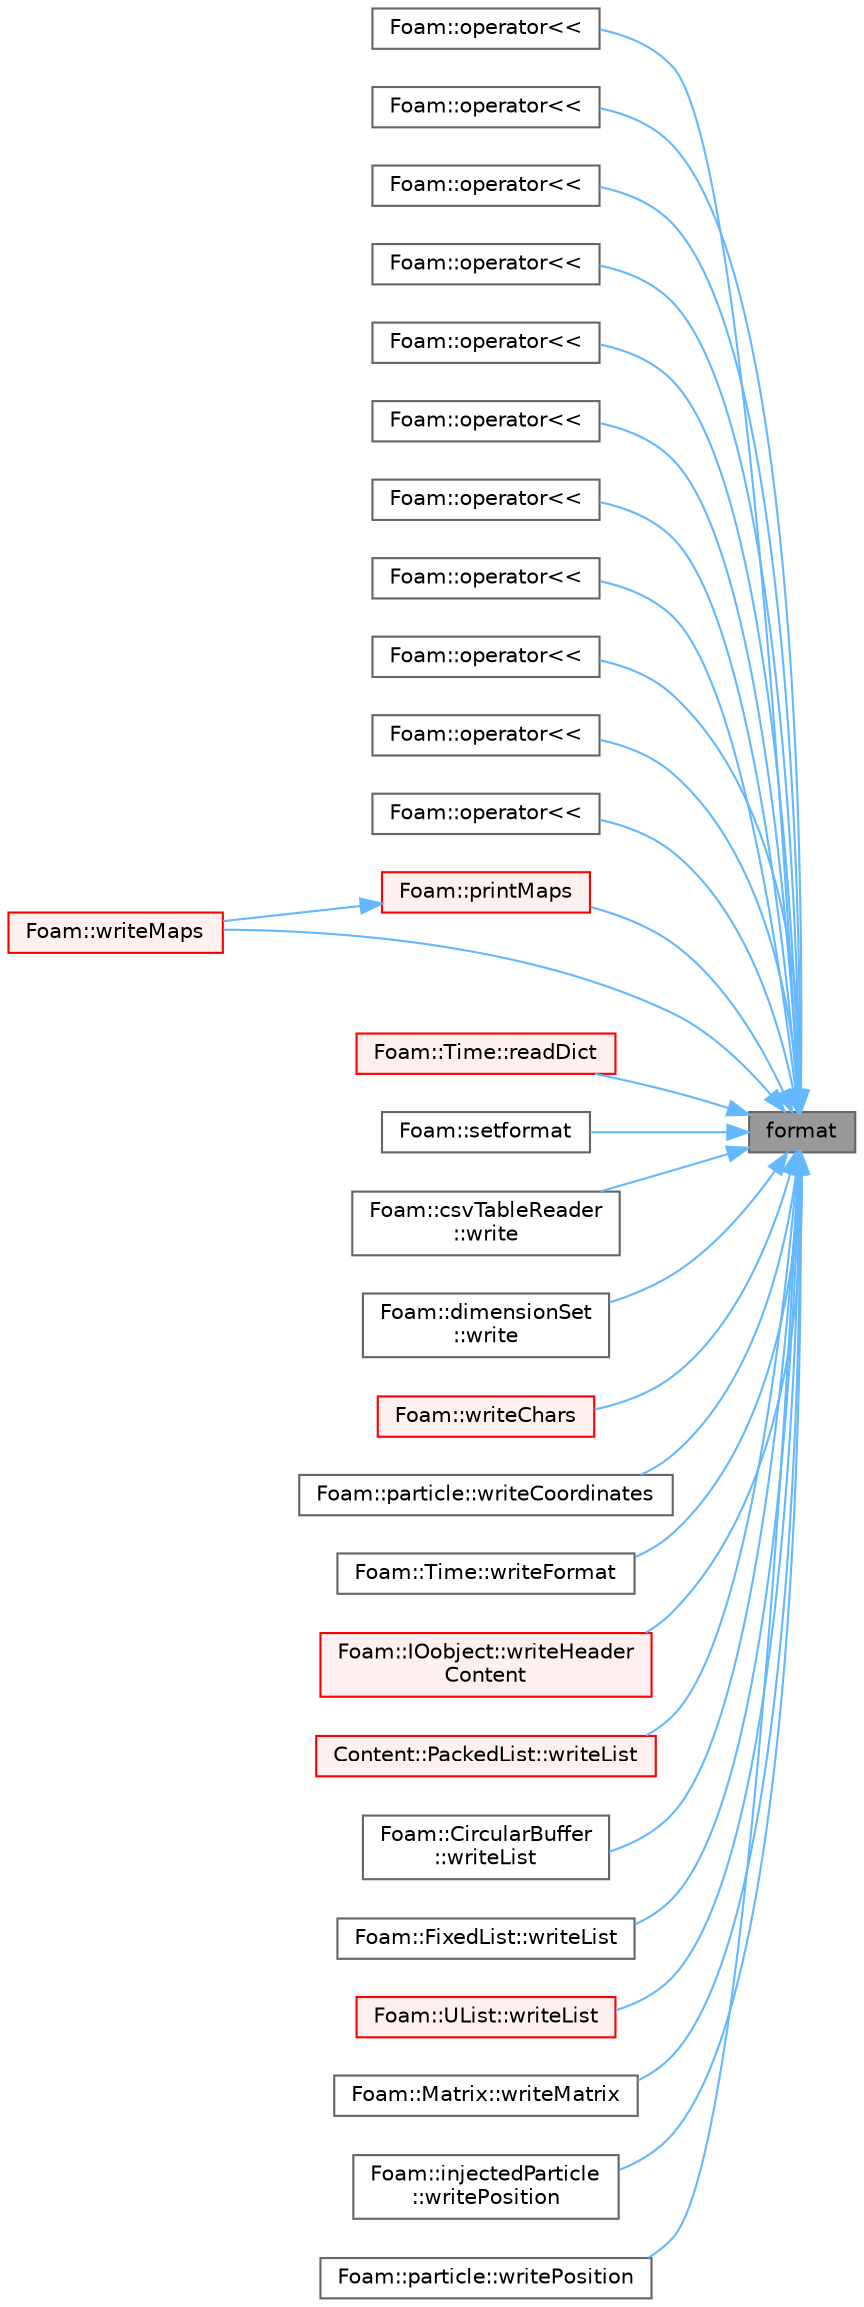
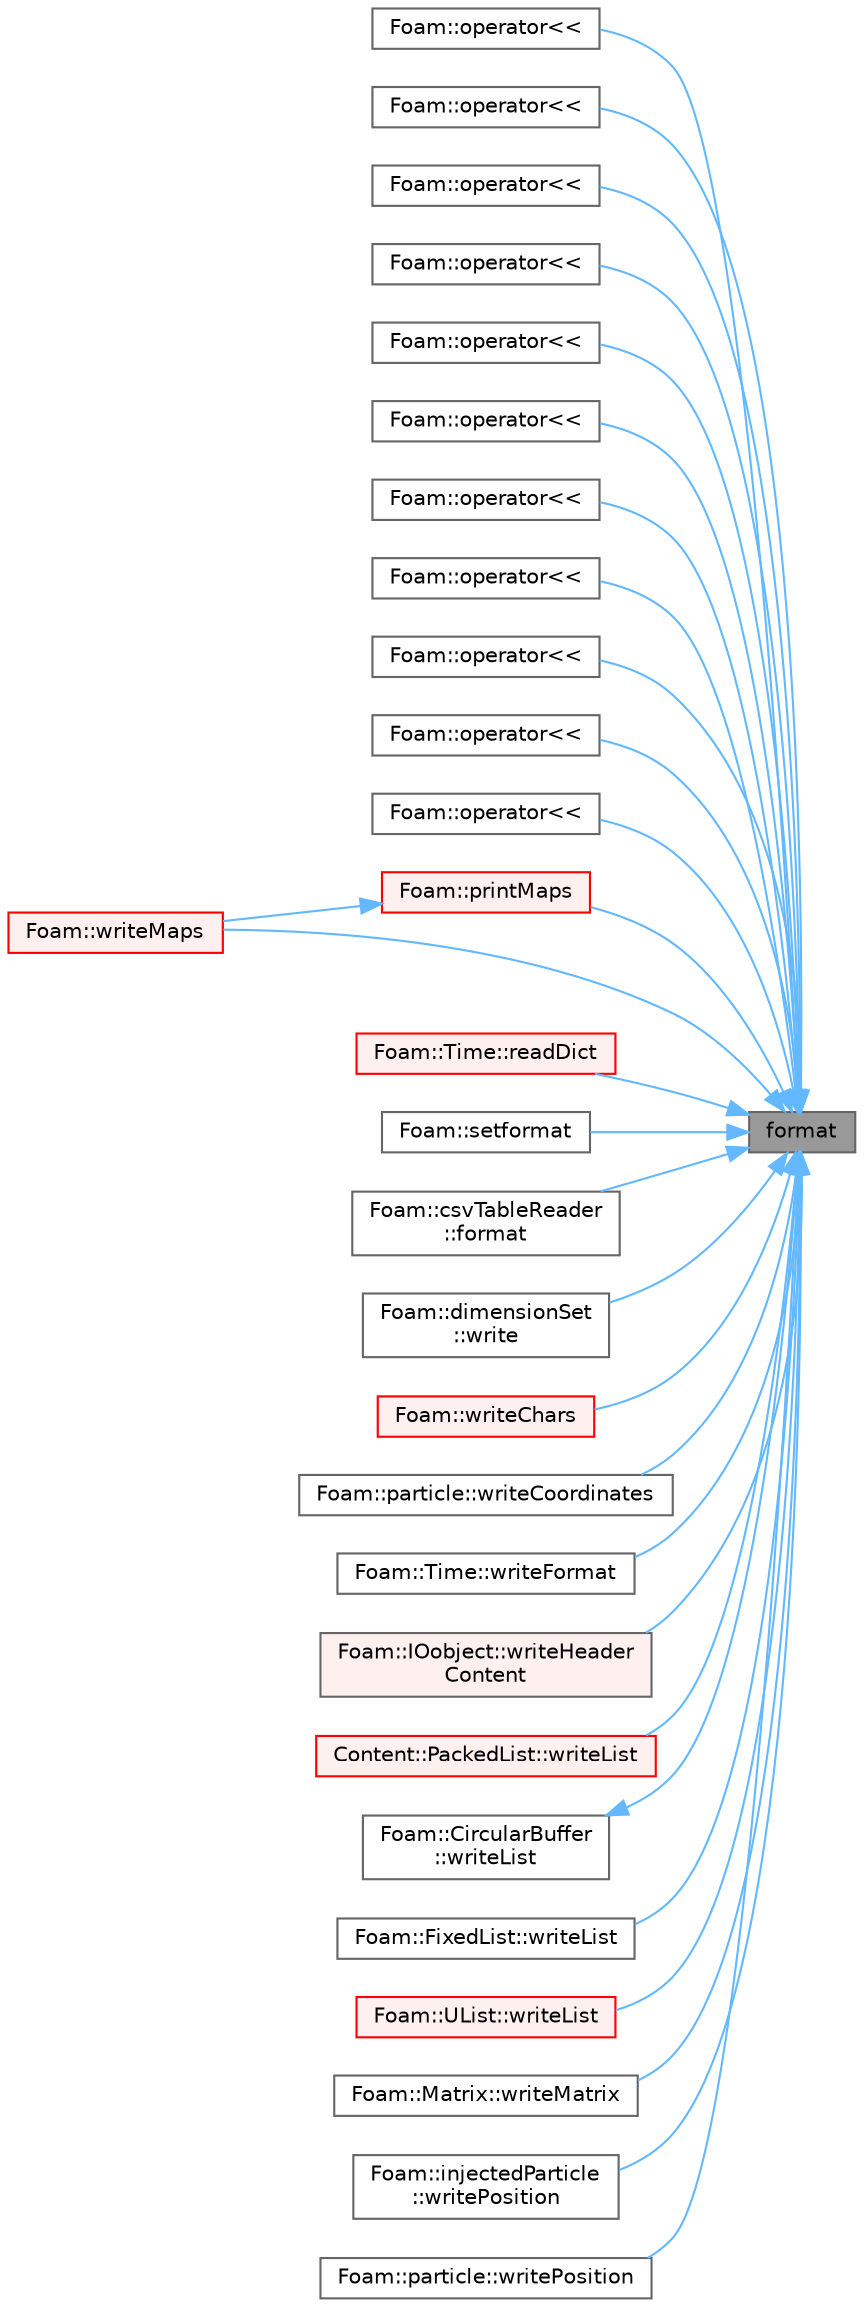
node "Foam::csvTableReader ::write": label "Foam::csvTableReader ::write" -> "Foam::csvTableReader ::format"
edge "Foam::CircularBuffer ::writeList" -> "format": reversed
node "Foam::IOobject::writeHeader Content": color red -> grey40
